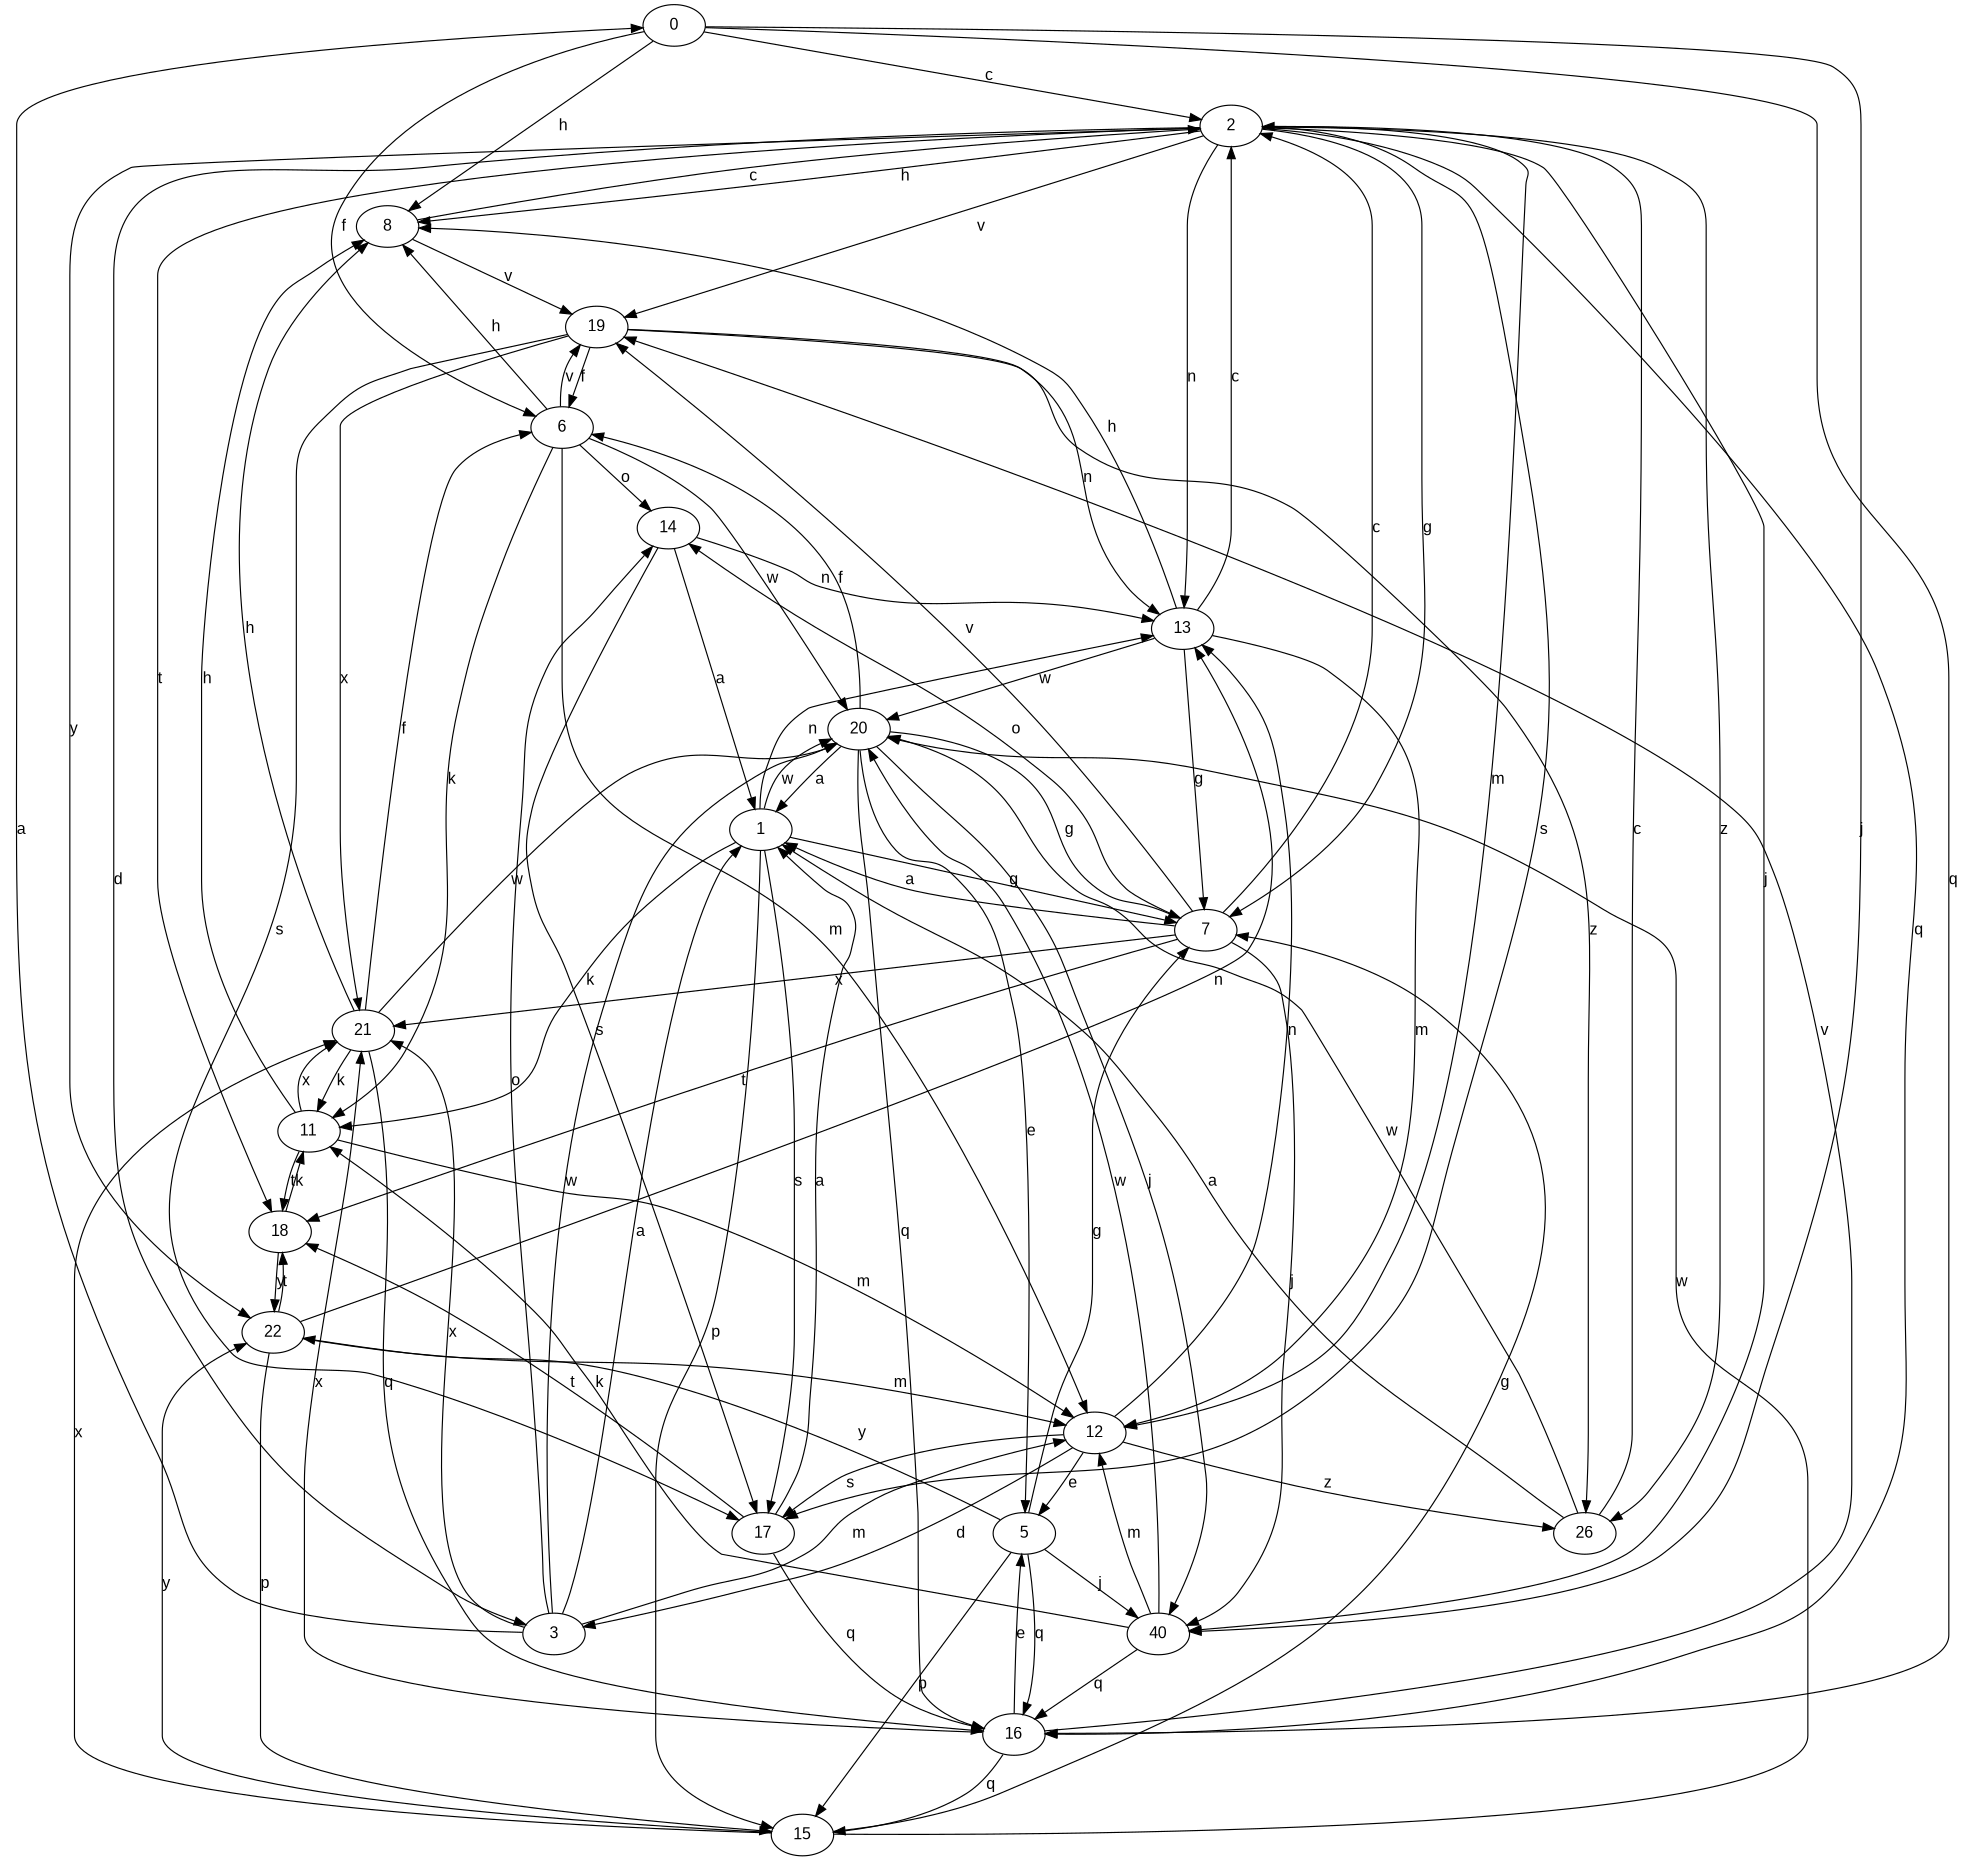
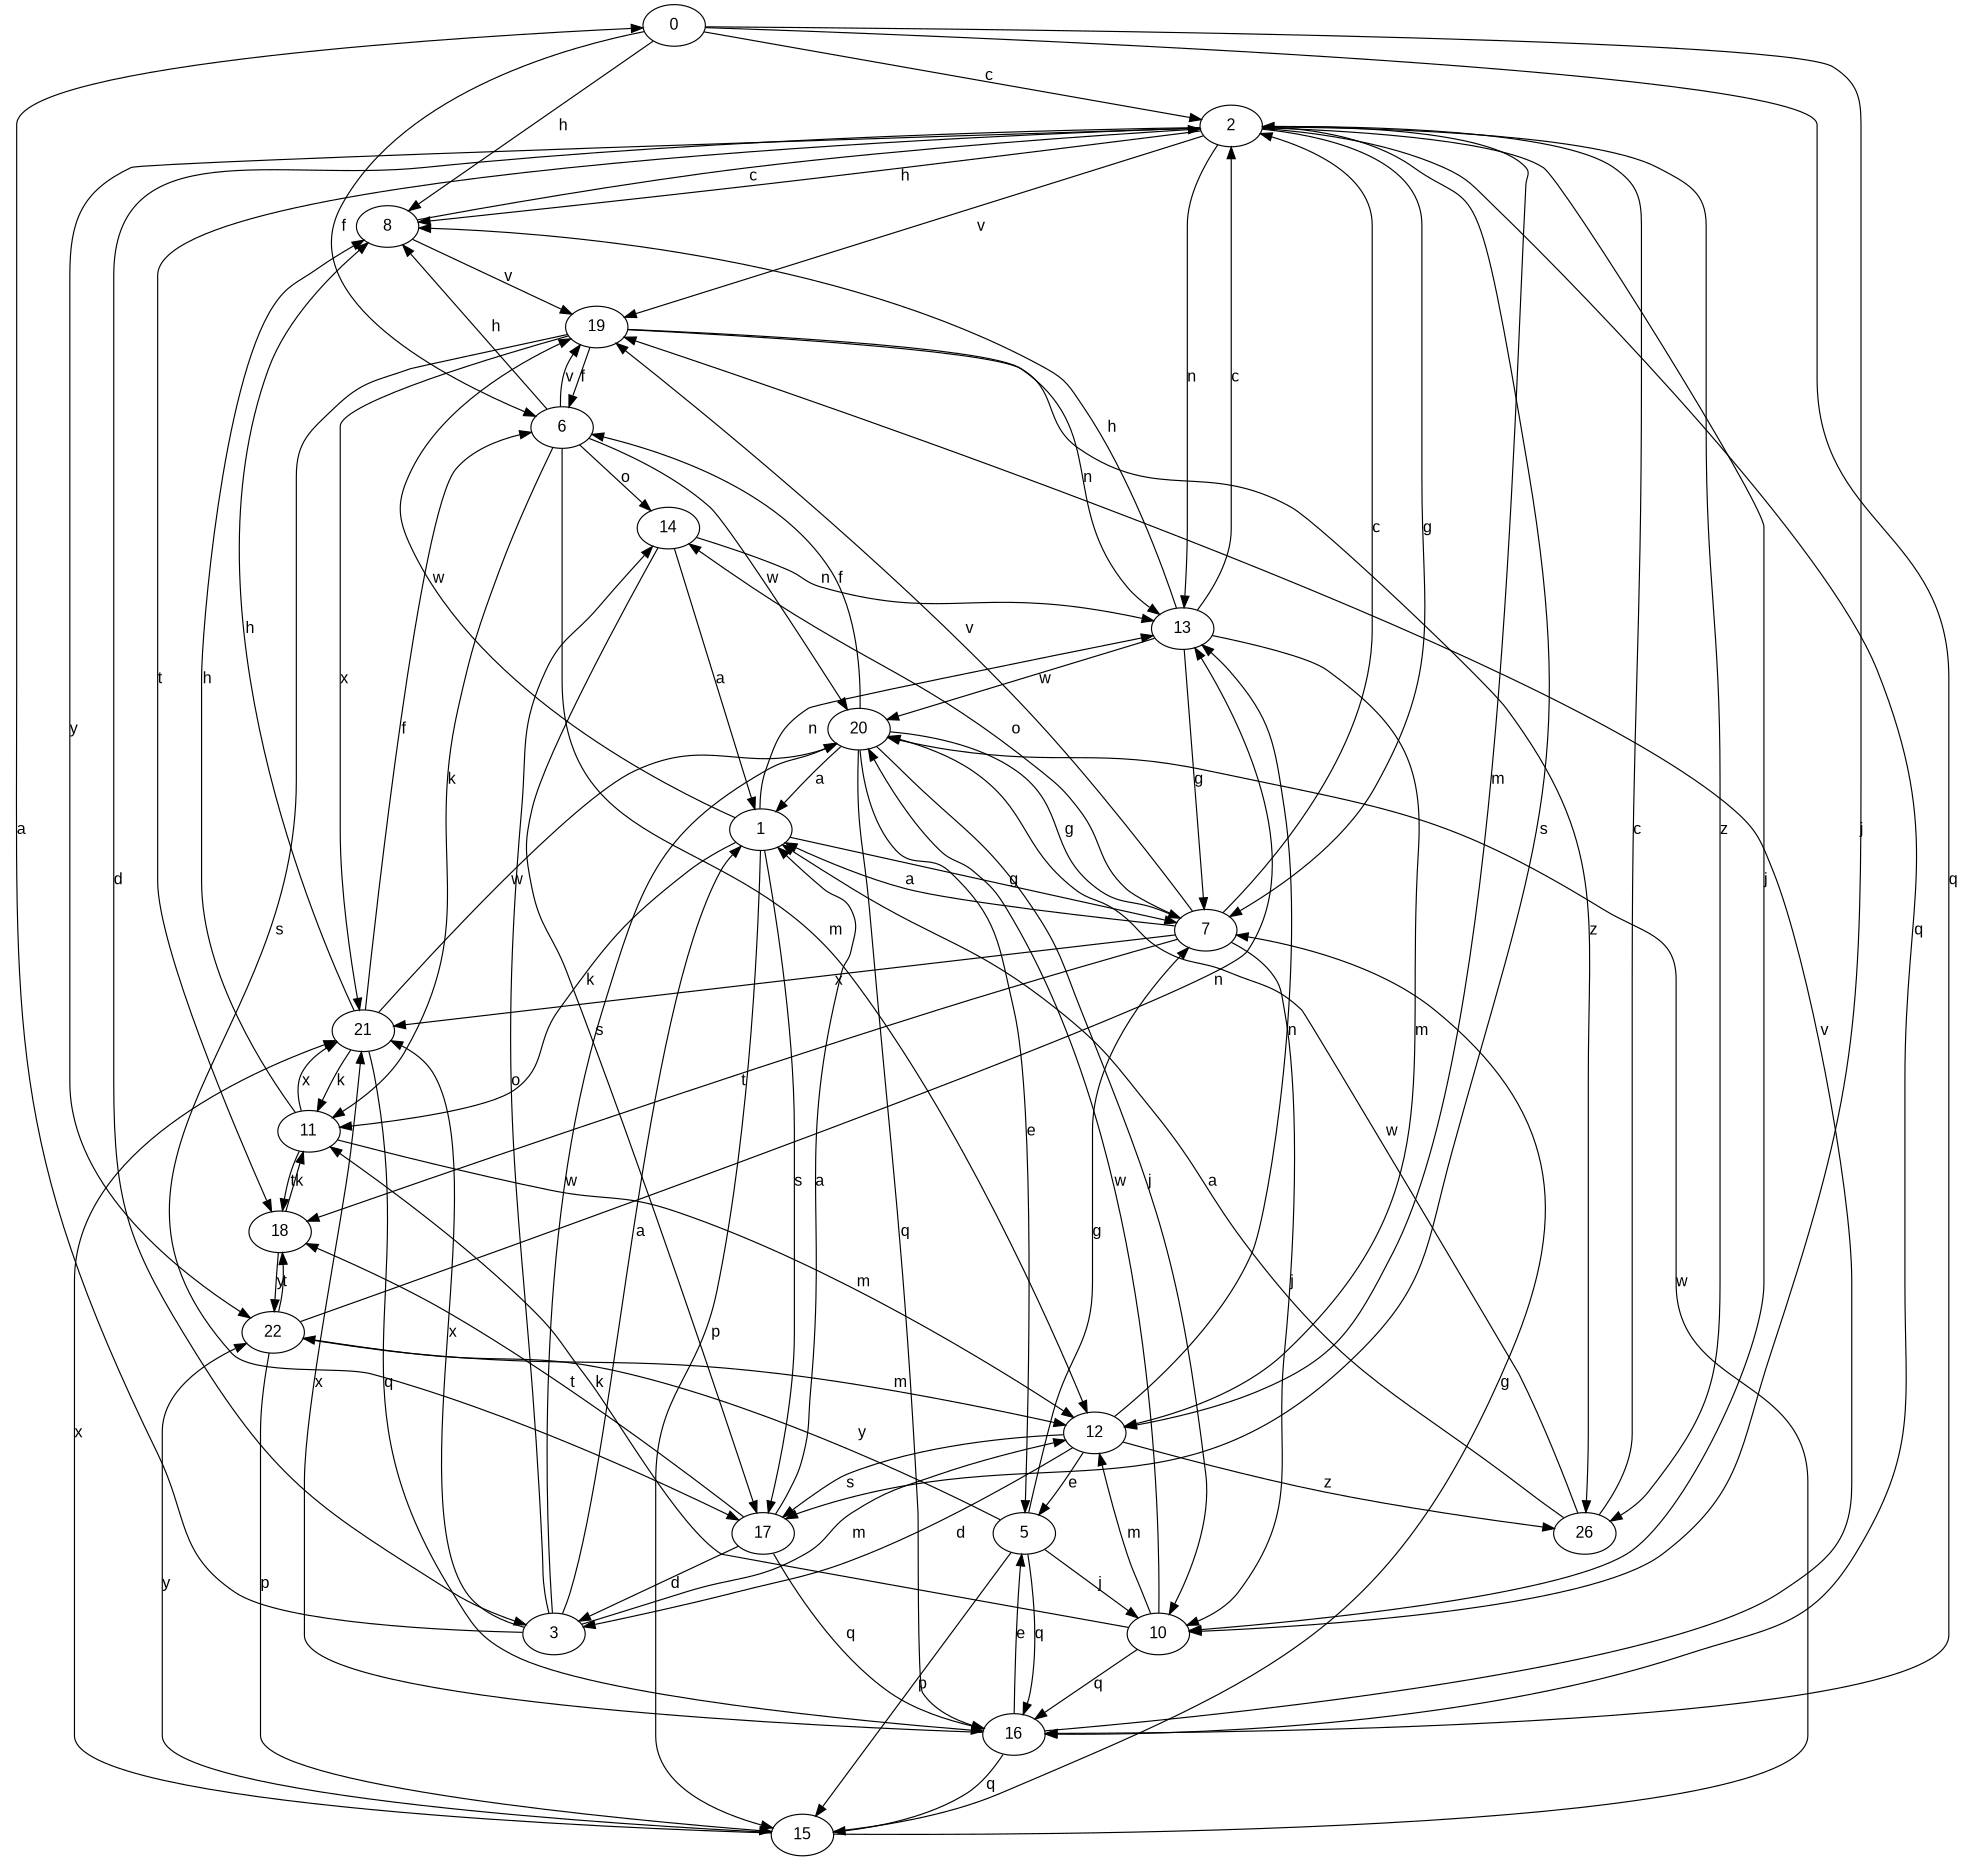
edge "1" -> "20": now "1" -> "19"
edge "17" -> "3": added, label "d"
node "40": label "40" -> "10"
